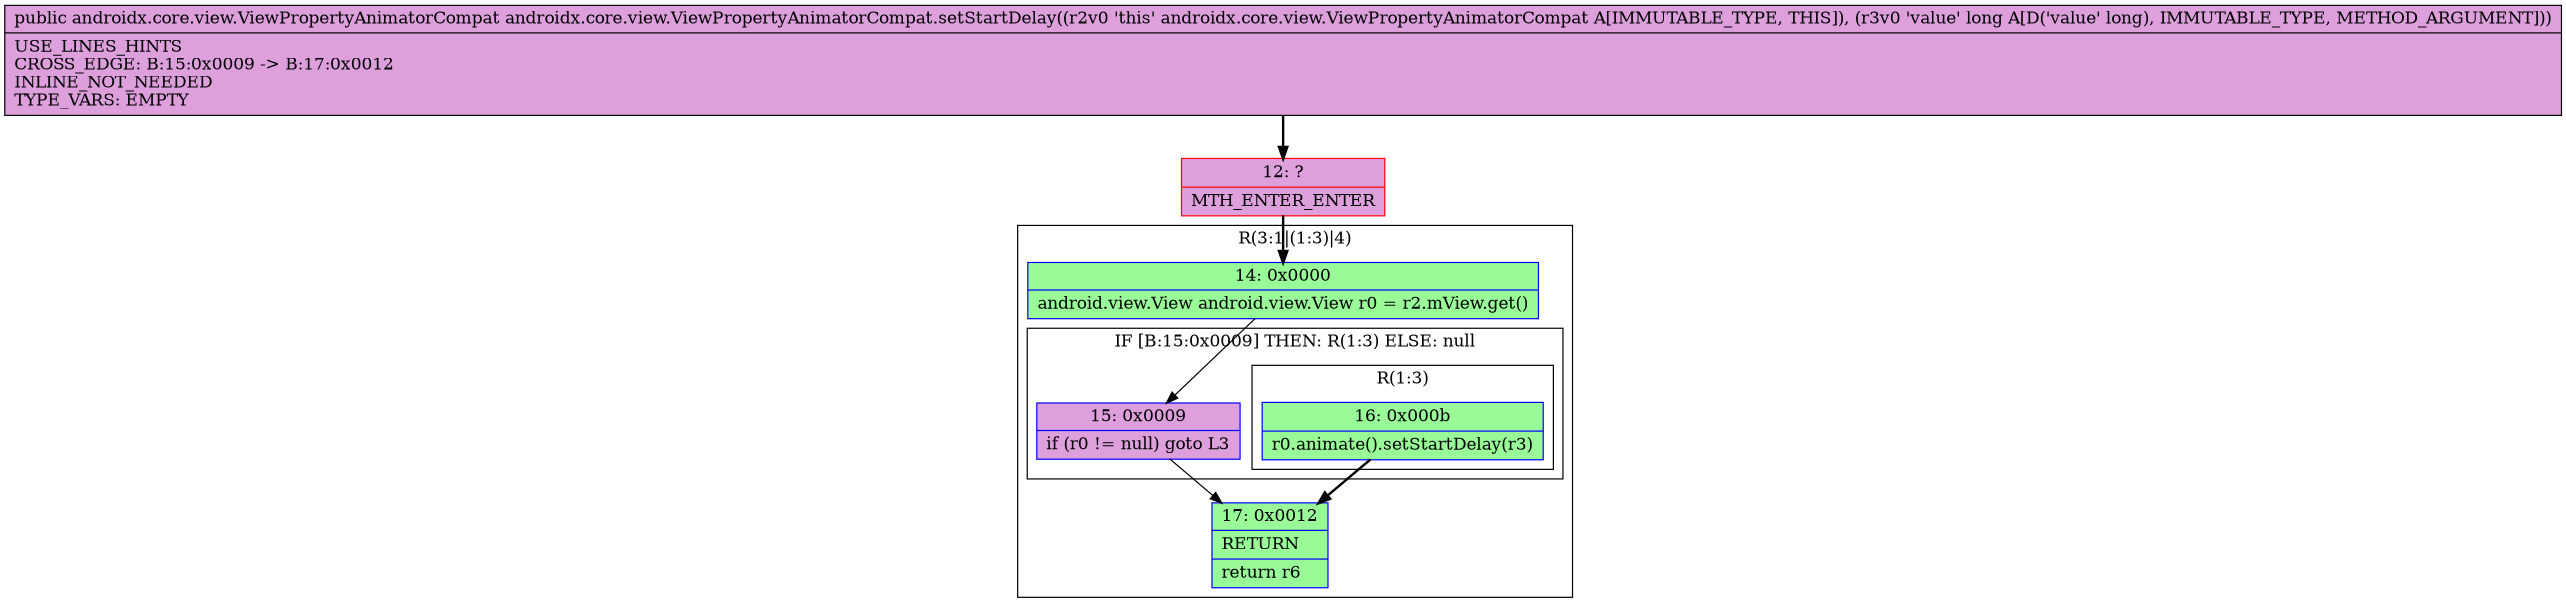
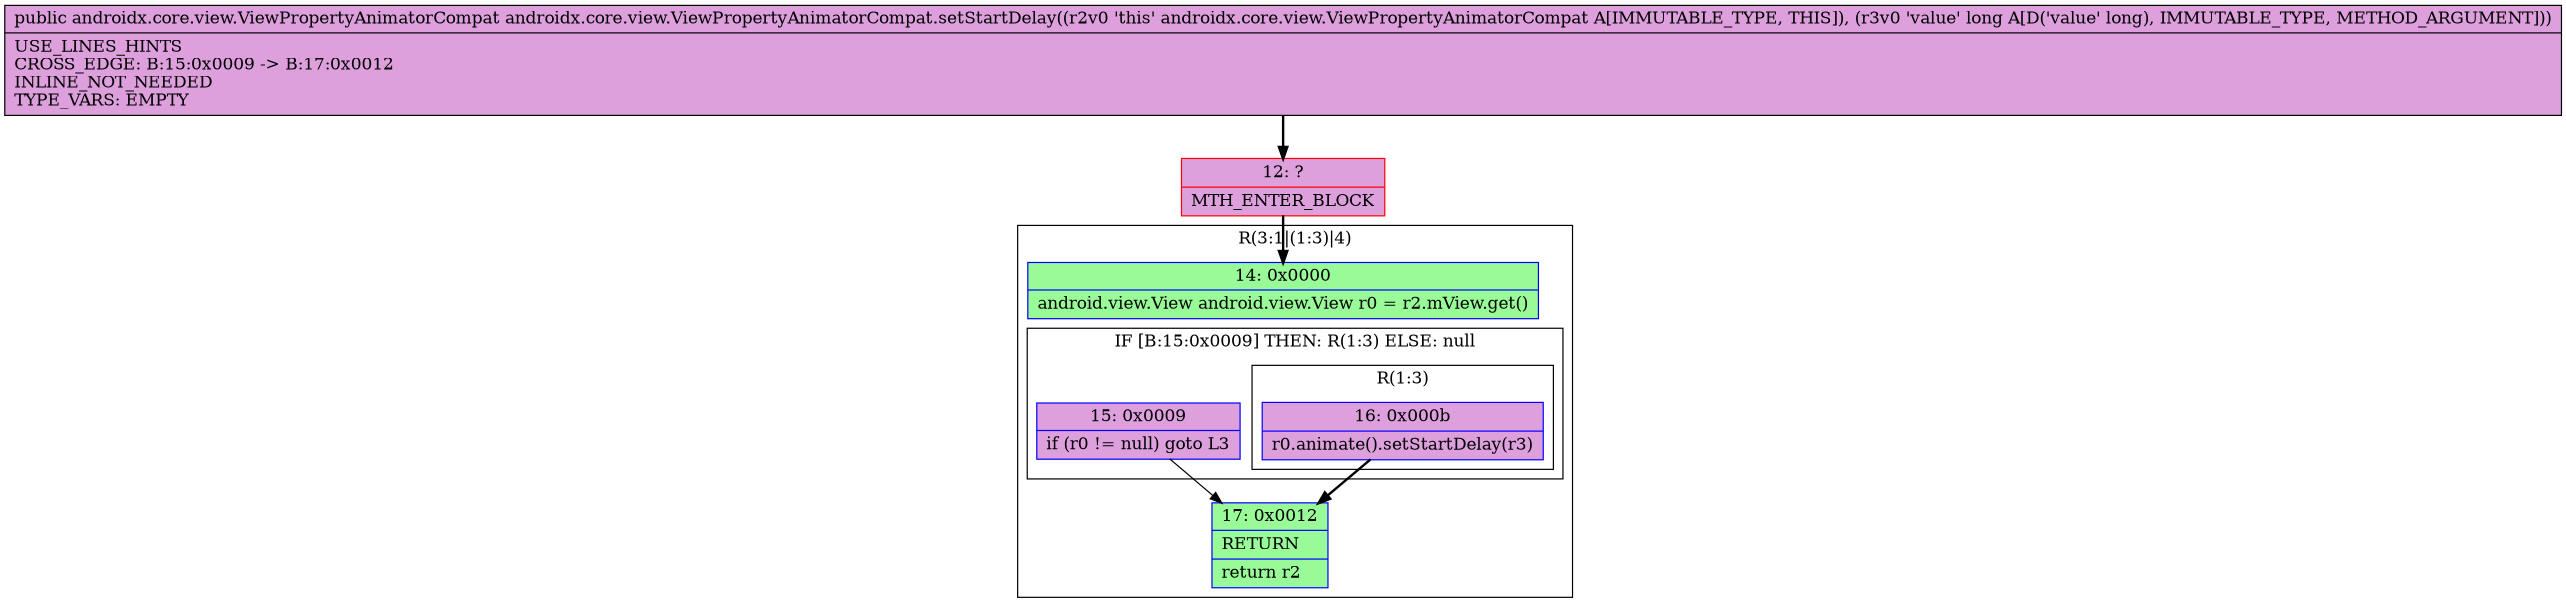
node "12: ?": text "MTH_ENTER_ENTER" -> "MTH_ENTER_BLOCK"
edge "14: 0x0000" -> "15: 0x0009": removed
node "16: 0x000b": fillcolor palegreen -> plum
node "17: 0x0012": text "return r6" -> "return r2"
